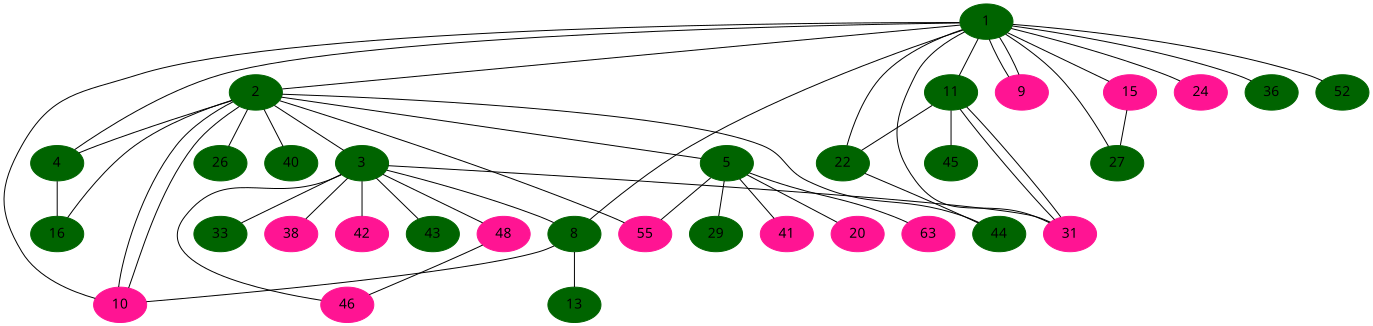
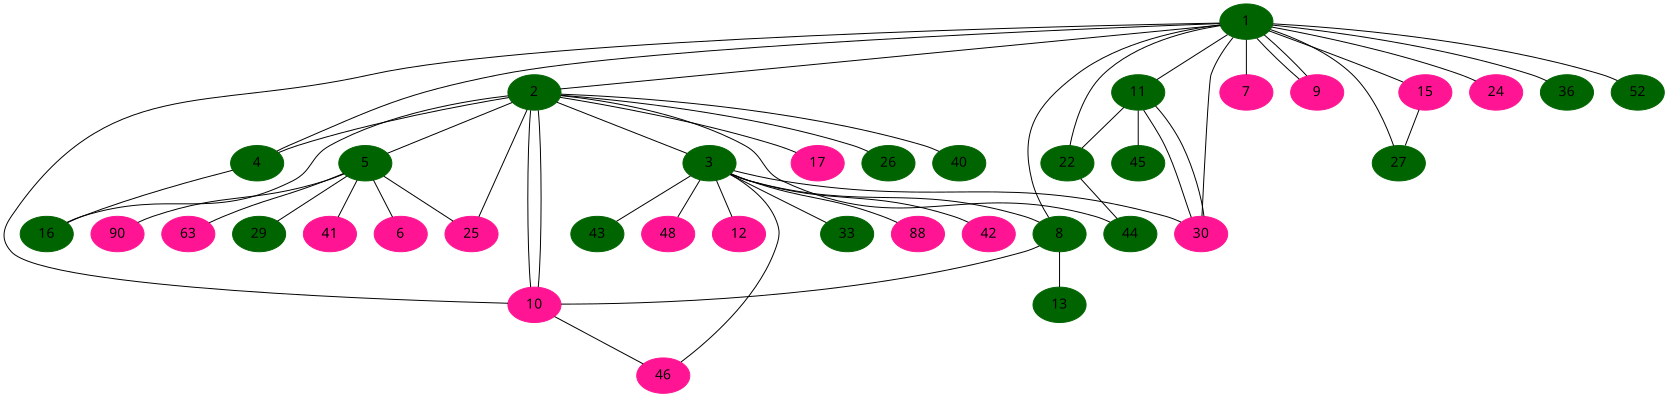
node "7": added
node "17": added
node "38": label "38" -> "88"
node "6": added
node "55": label "55" -> "25"
node "12": added
node "20": label "20" -> "90"
node "31": label "31" -> "30"
edge "48" -- "46": now "10" -- "46"
